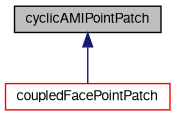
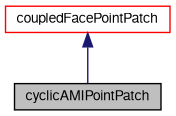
edge "coupledFacePointPatch" -> "cyclicAMIPointPatch": reversed
